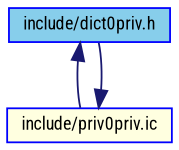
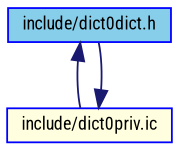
node "include/dict0priv.h": label "include/dict0priv.h" -> "include/dict0dict.h"
node "include/priv0priv.ic": label "include/priv0priv.ic" -> "include/dict0priv.ic"
